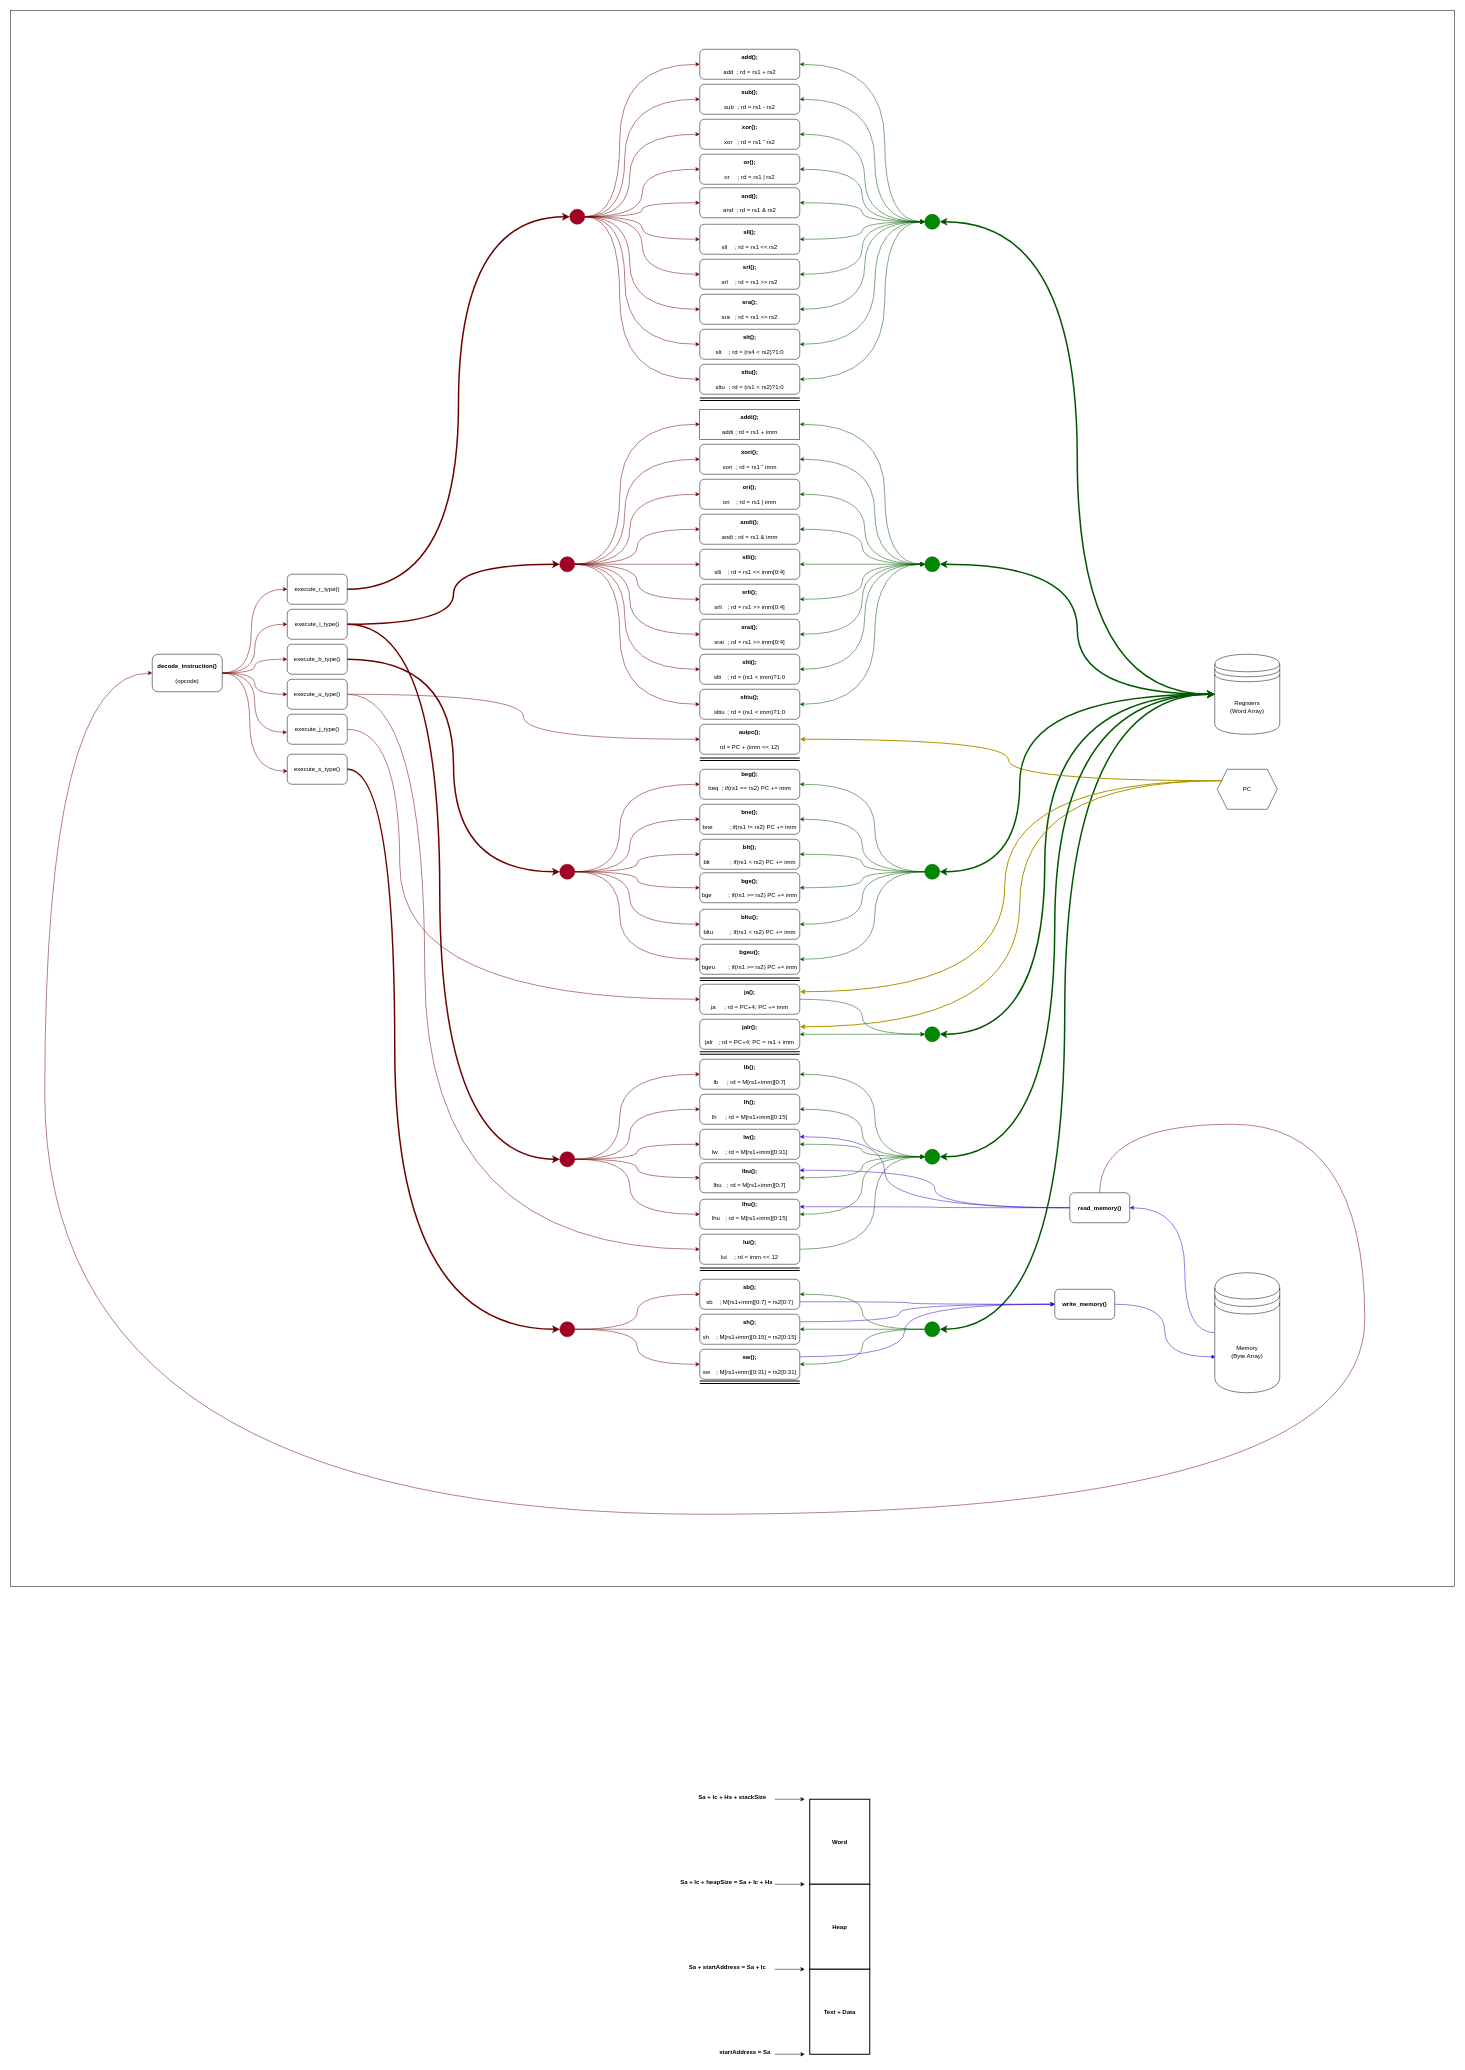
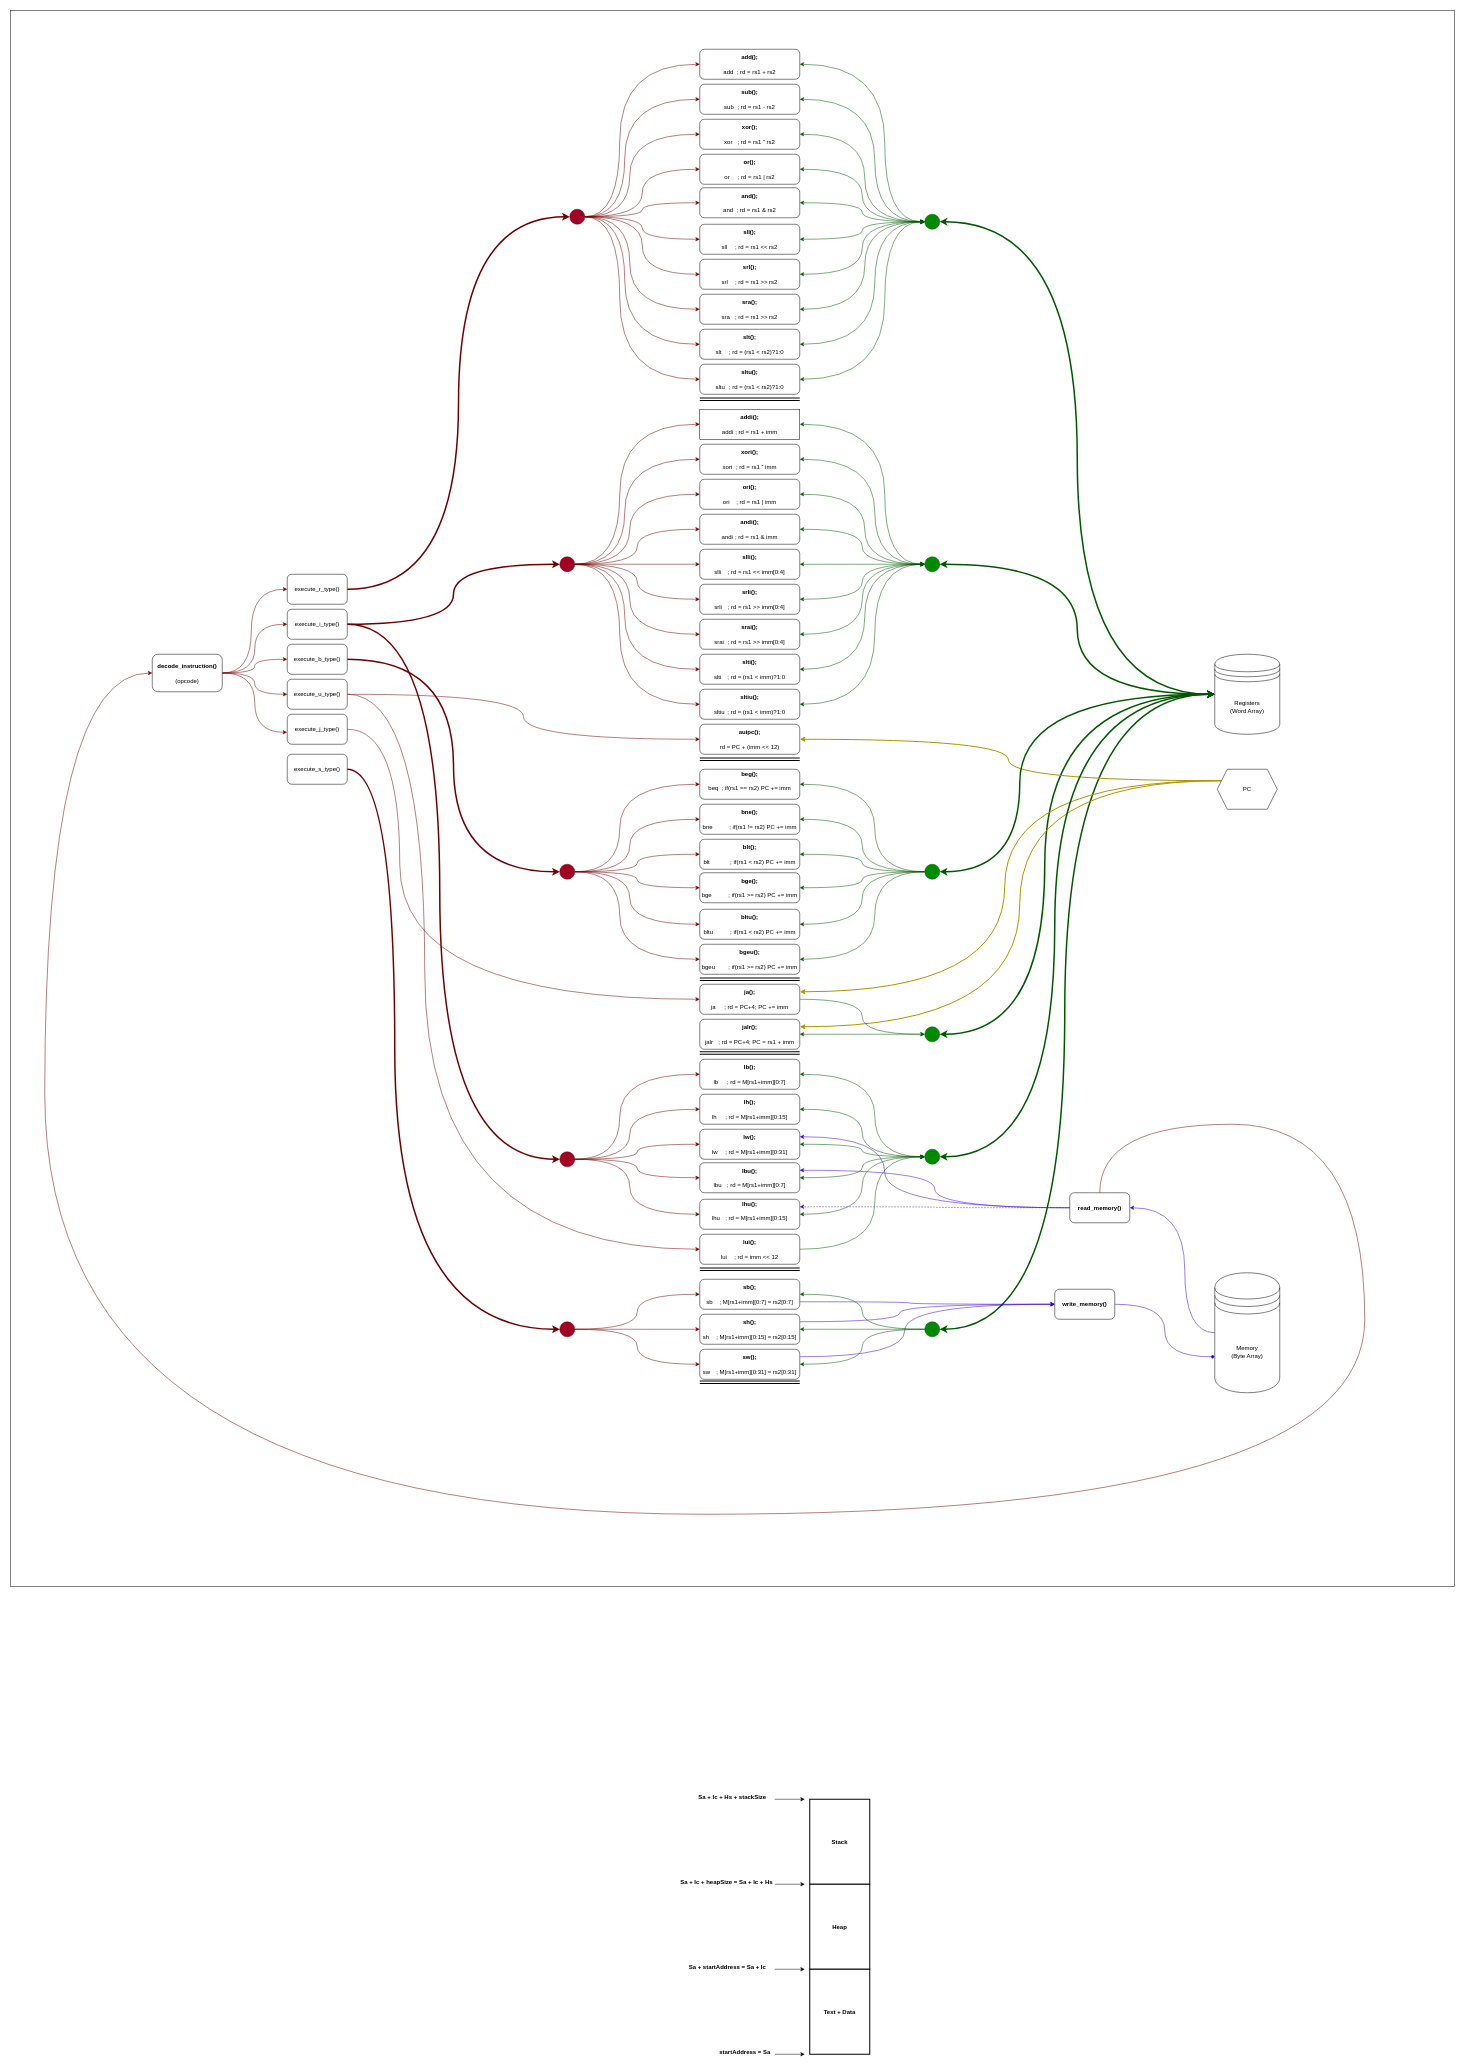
node "slt(); slt ; rd = (rs4 < rs2)?1:0": label "slt(); slt ; rd = (rs4 < rs2)?1:0" -> "slt(); slt ; rd = (rs1 < rs2)?1:0"
edge "decode_instruction() (opcode)" -> "execute_s_type()": removed
edge "read_memory()" -> "lhu(); lhu ; rd = M[rs1+imm][0:15]": style solid -> dashed
node "Word": label "Word" -> "Stack"
